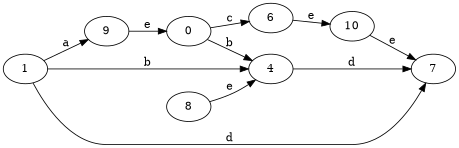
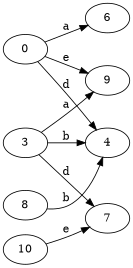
edge "0" -> "6": label "c" -> "a"
edge "6" -> "10": removed, label "e"
edge "9" -> "0": reversed
edge "0" -> "4": label "b" -> "d"
node "1": label "1" -> "3"
edge "4" -> "7": removed, label "d"
edge "8" -> "4": label "e" -> "b"
